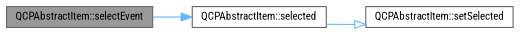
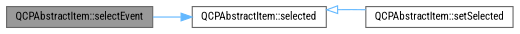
edge "QCPAbstractItem::selected" -> "QCPAbstractItem::setSelected": reversed
